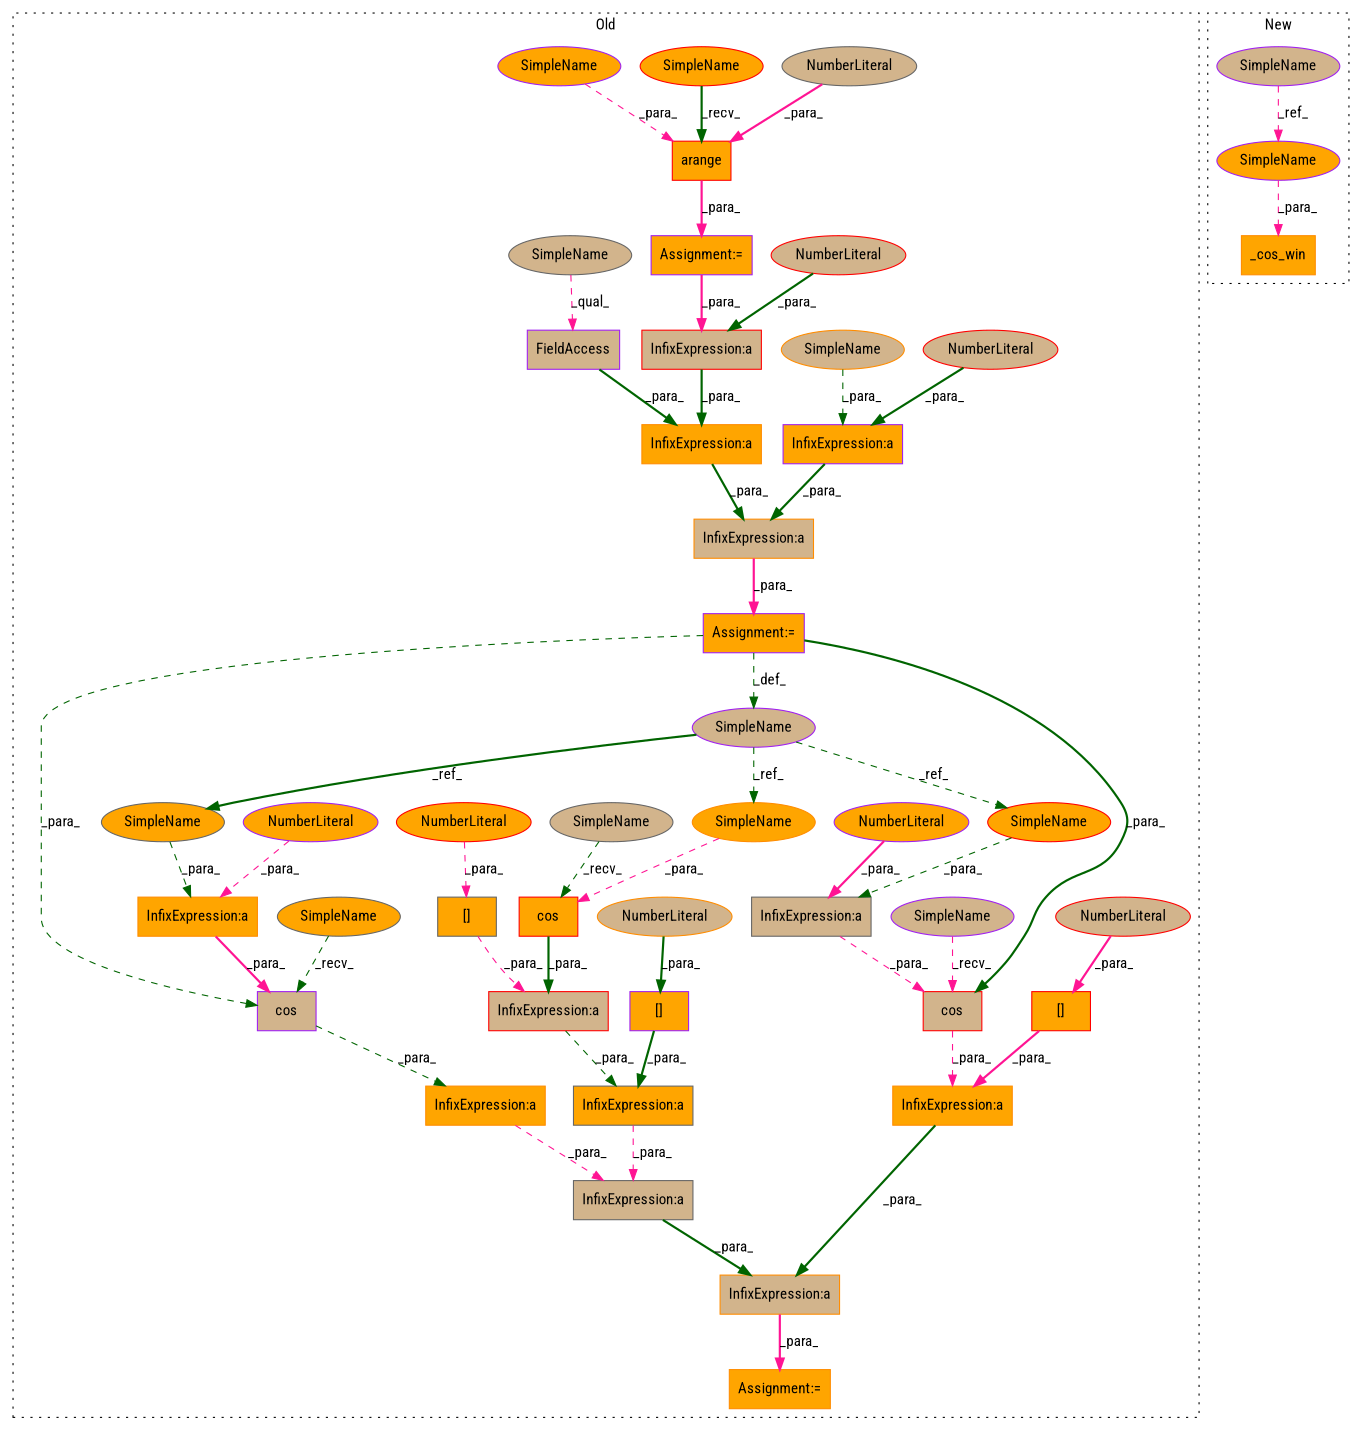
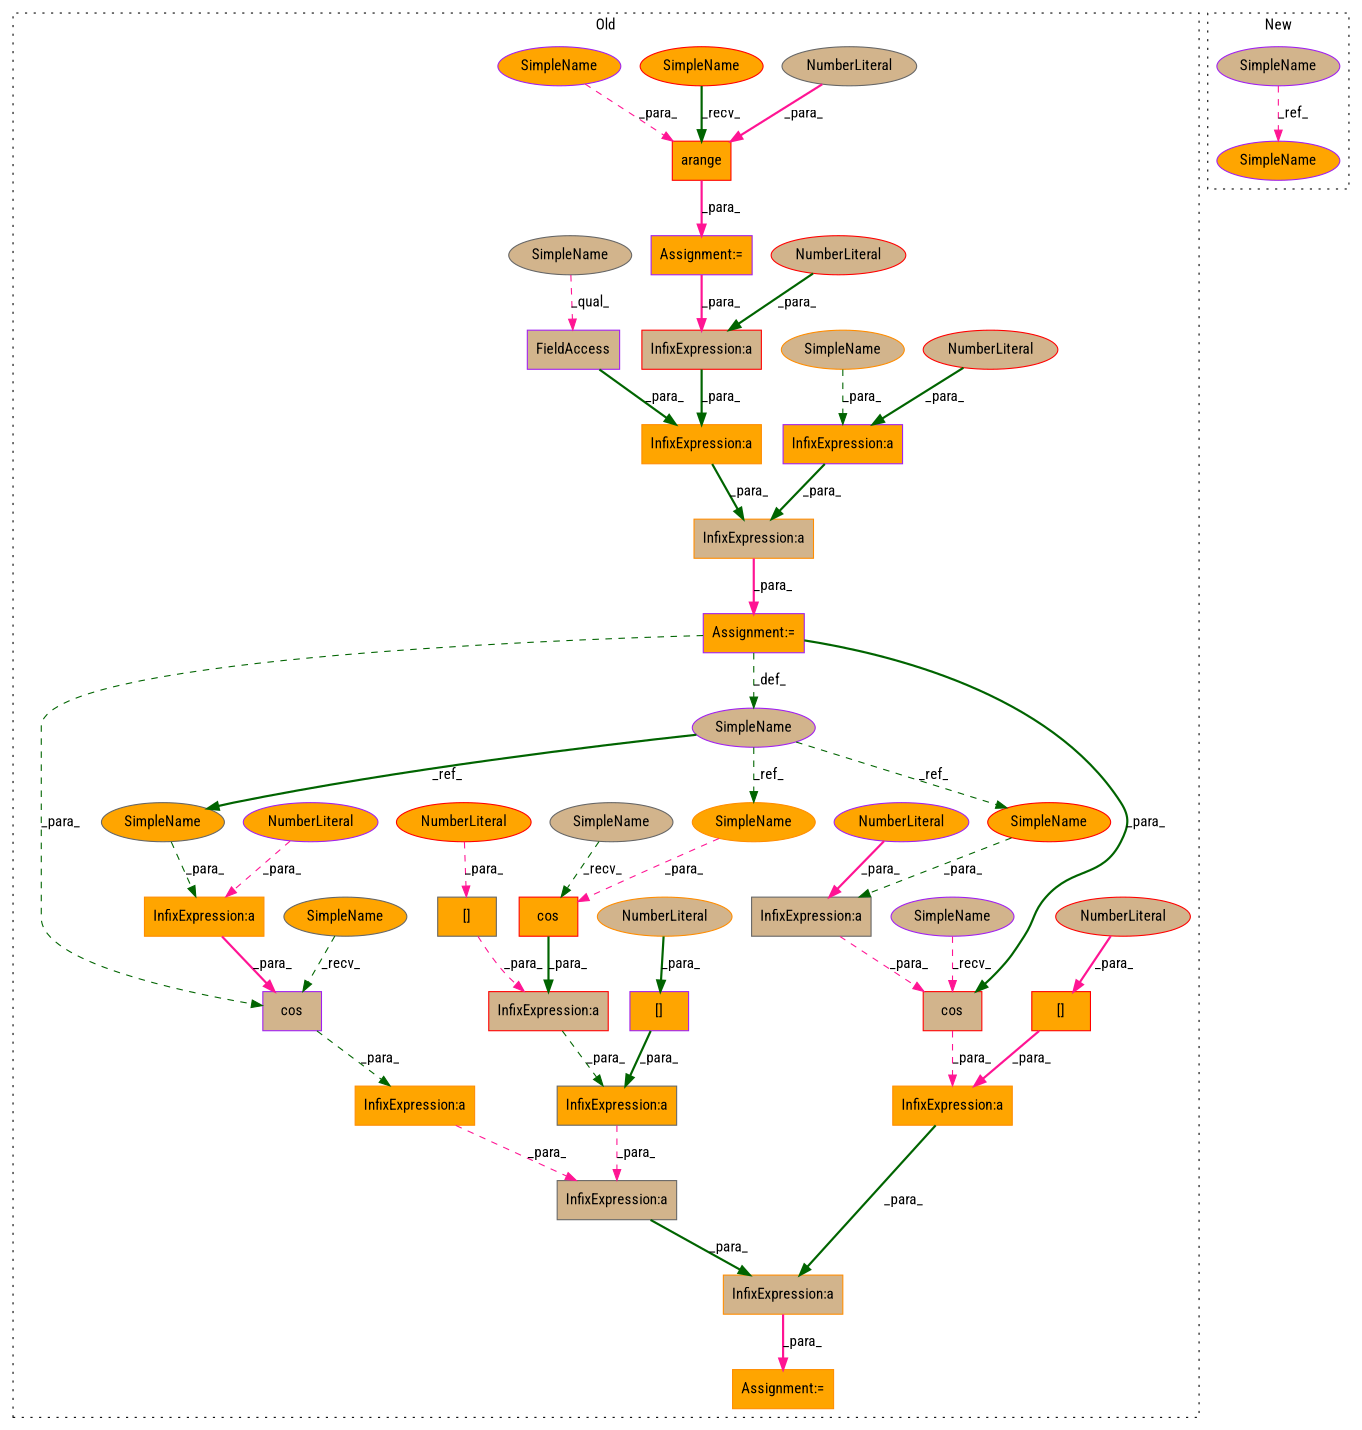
node "_cos_win": removed
